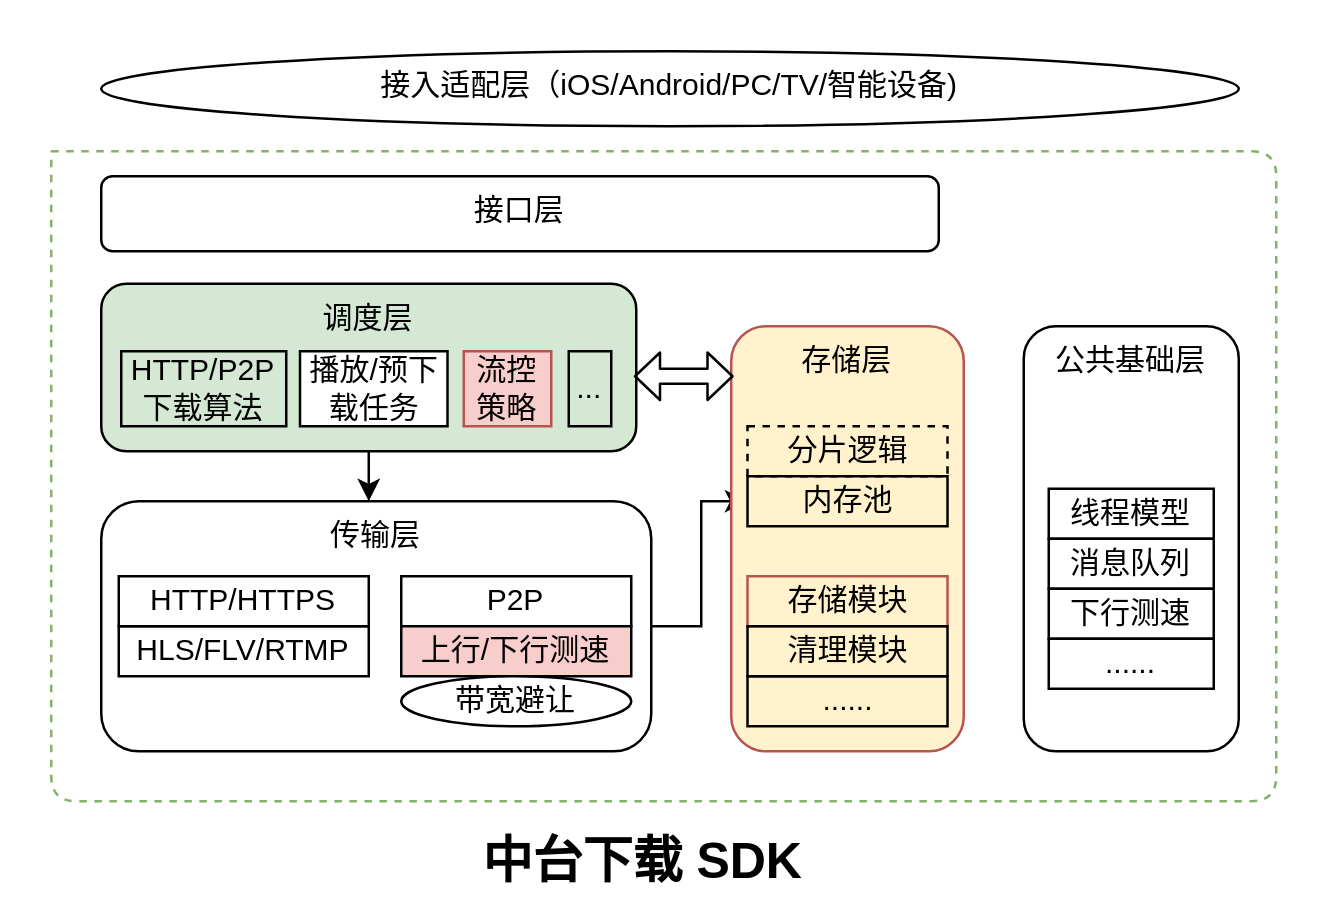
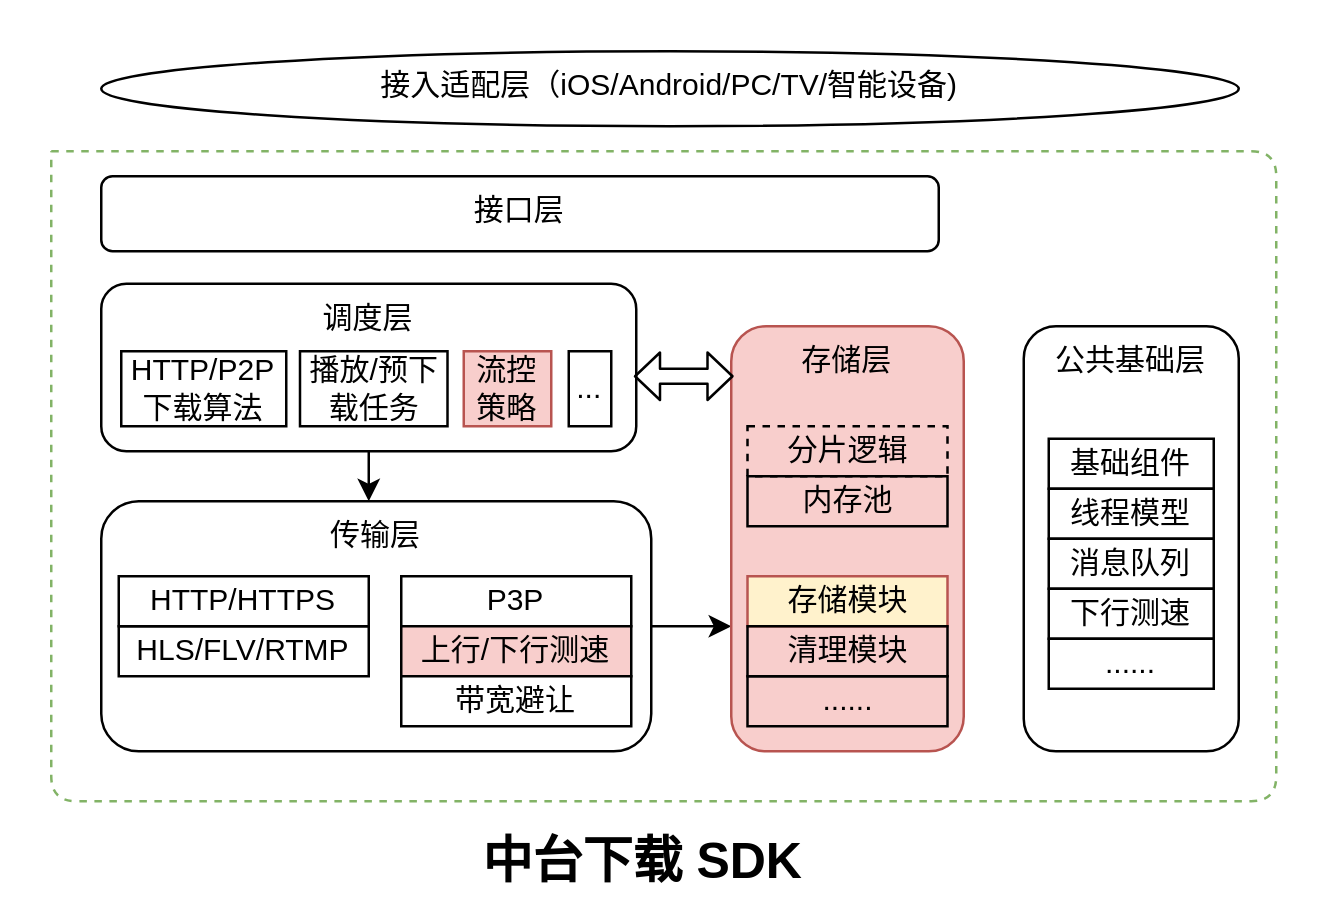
node "调度层": fillcolor #d5e8d4 -> #ffffff
node "基础组件": added
node "存储层": fillcolor #fff2cc -> #f8cecc
edge "传输层" -> "内存池": now "传输层" -> "存储层"
node "P2P": label "P2P" -> "P3P"
node "带宽避让": shape ellipse -> rounded rectangle
